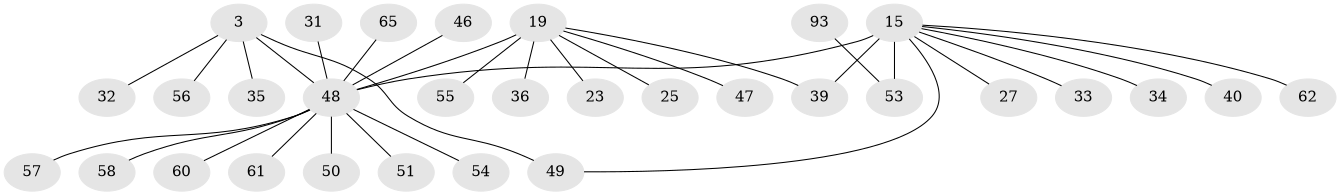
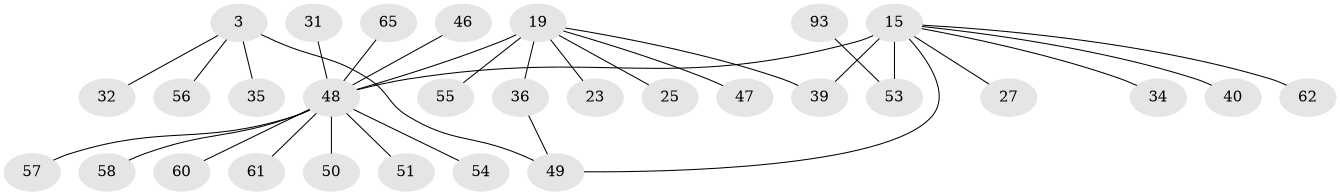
edge "3" -- "48": removed
node "33": removed
edge "36" -- "49": added
